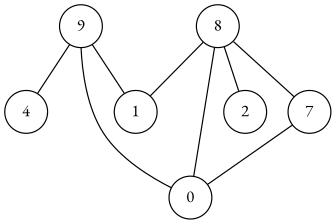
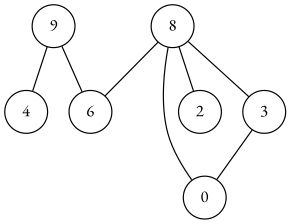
node "1": label "1" -> "6"
node "7": label "7" -> "3"
edge "9" -- "0": removed
